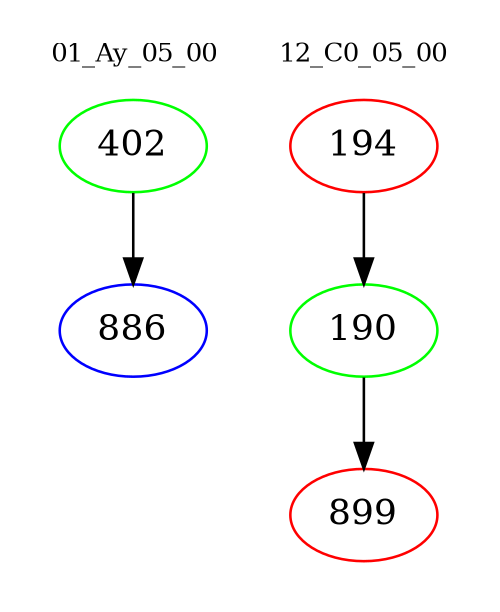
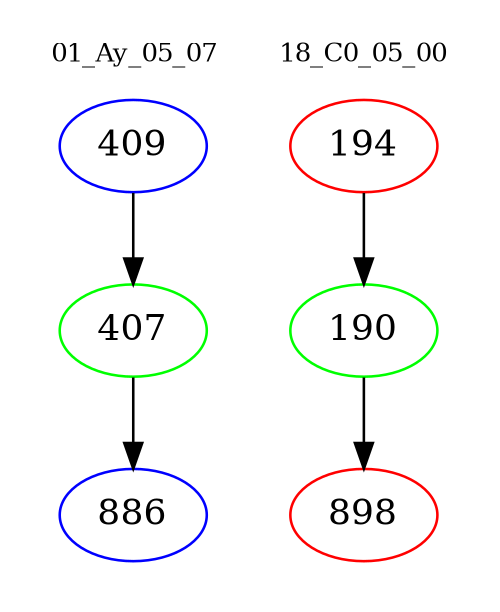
cluster "01_Ay_05_00": label "01_Ay_05_00" -> "01_Ay_05_07"
cluster "12_C0_05_00": label "12_C0_05_00" -> "18_C0_05_00"
node "409": added
node "402": label "402" -> "407"
node "899": label "899" -> "898"
